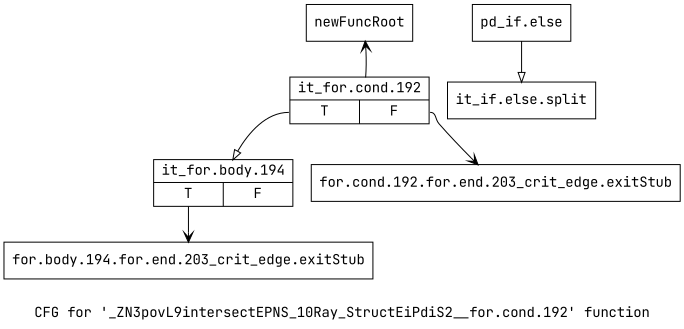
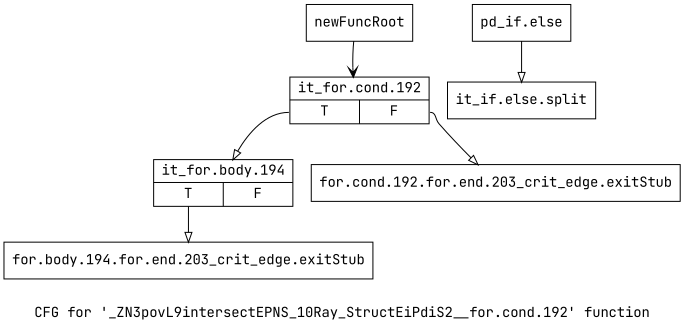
edge "it_for.cond.192" -> "newFuncRoot": reversed
edge "it_for.cond.192" -> "for.cond.192.for.end.203_crit_edge.exitStub": arrowhead vee -> onormal
edge "it_for.body.194" -> "for.body.194.for.end.203_crit_edge.exitStub": arrowhead vee -> onormal
